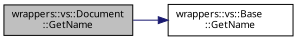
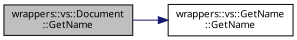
node "wrappers::vs::Base ::GetName": label "wrappers::vs::Base ::GetName" -> "wrappers::vs::GetName ::GetName"
